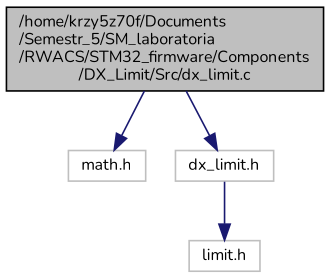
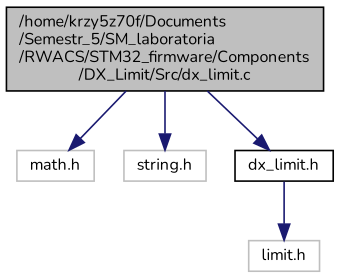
node "string.h": added
node "dx_limit.h": color grey75 -> black
